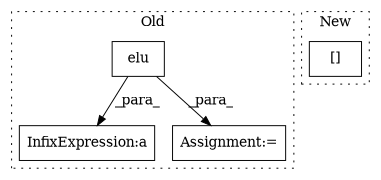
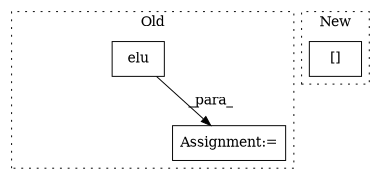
node "InfixExpression:a": removed
